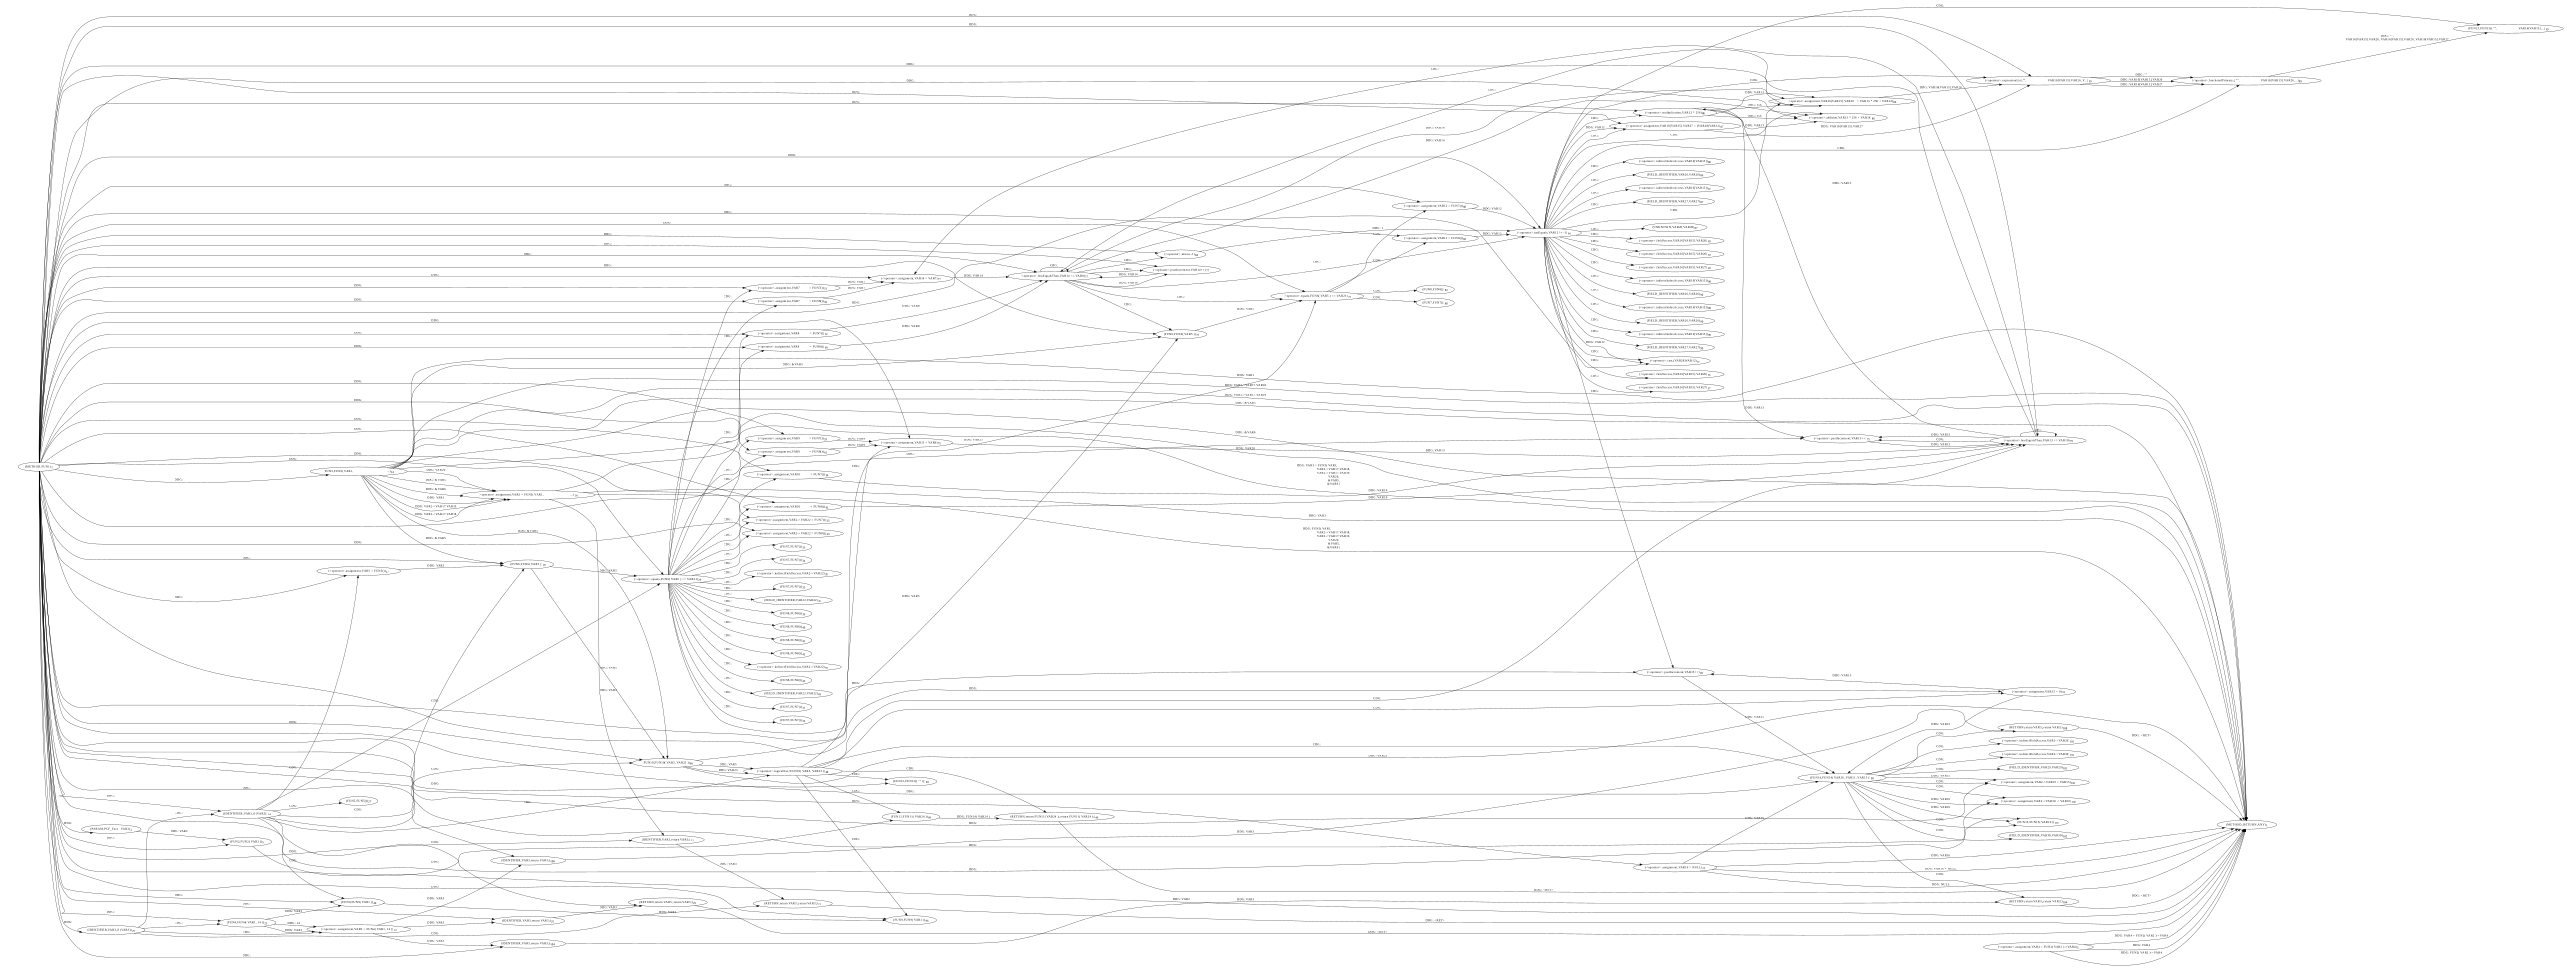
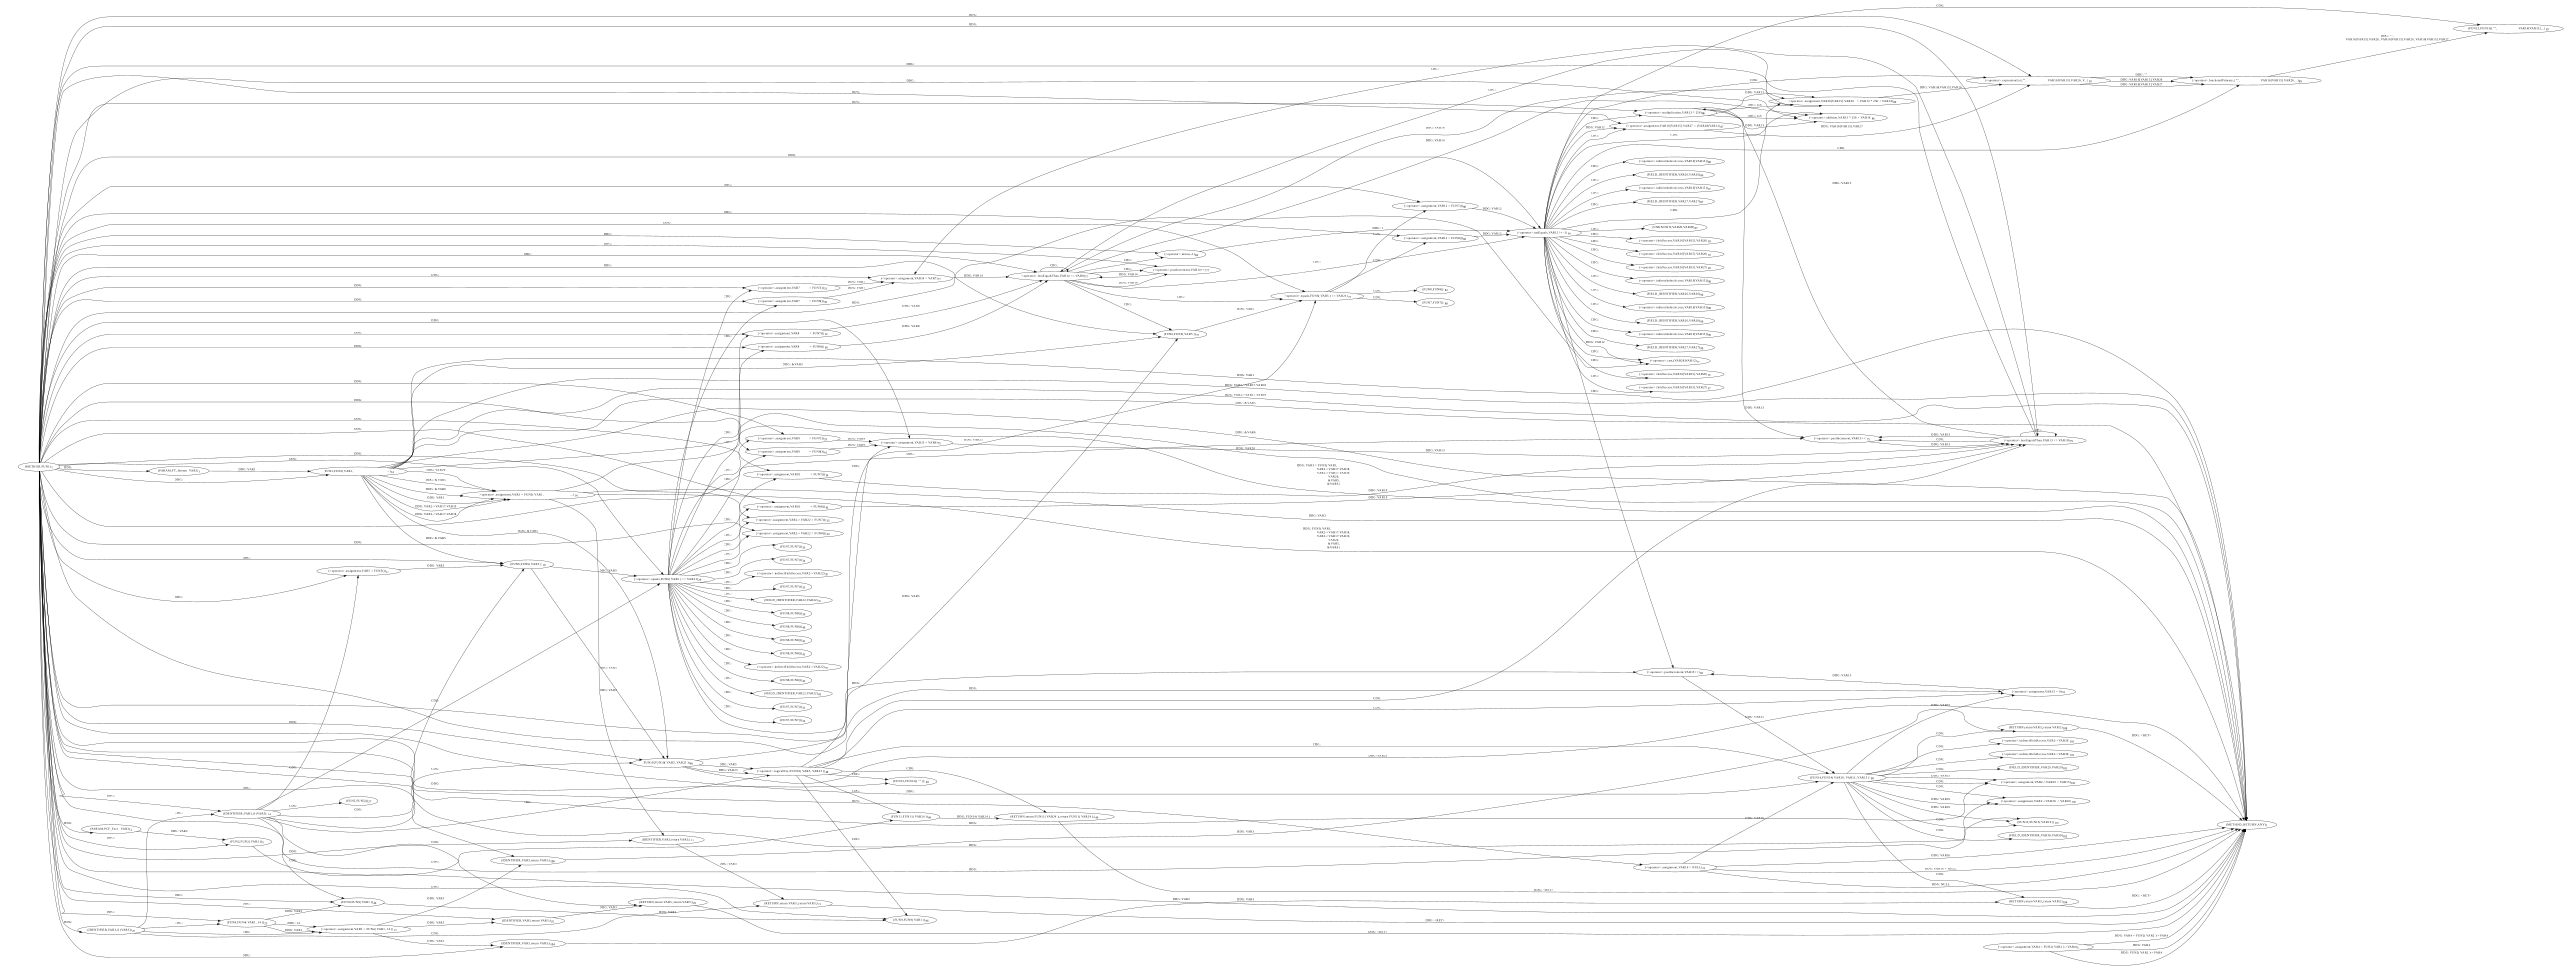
node "(PARAM,FT_Stream  VAR1)": added
edge "(<operator>.assignment,VAR15 = 0)" -> "(FUN14,FUN14( VAR16, VAR11, VAR15 ))": reversed
